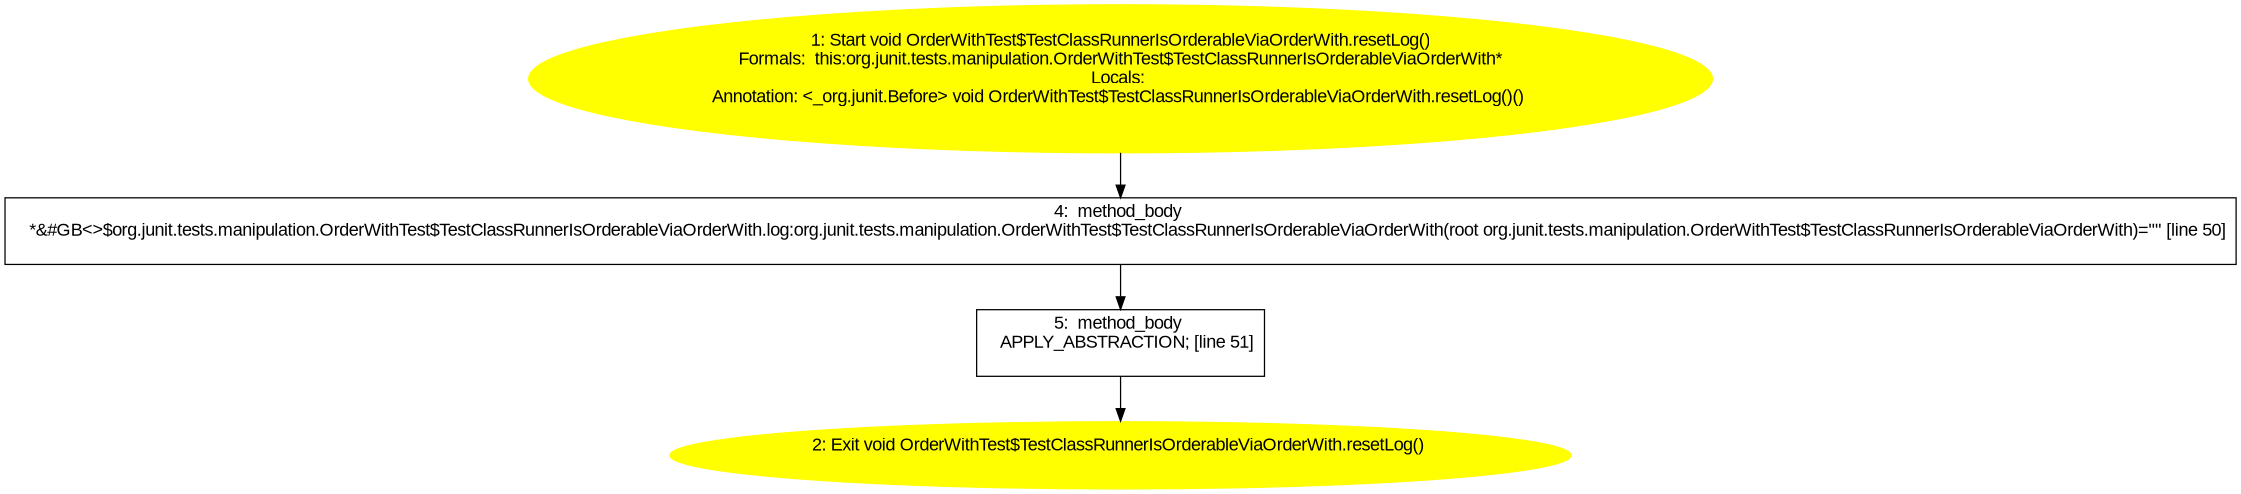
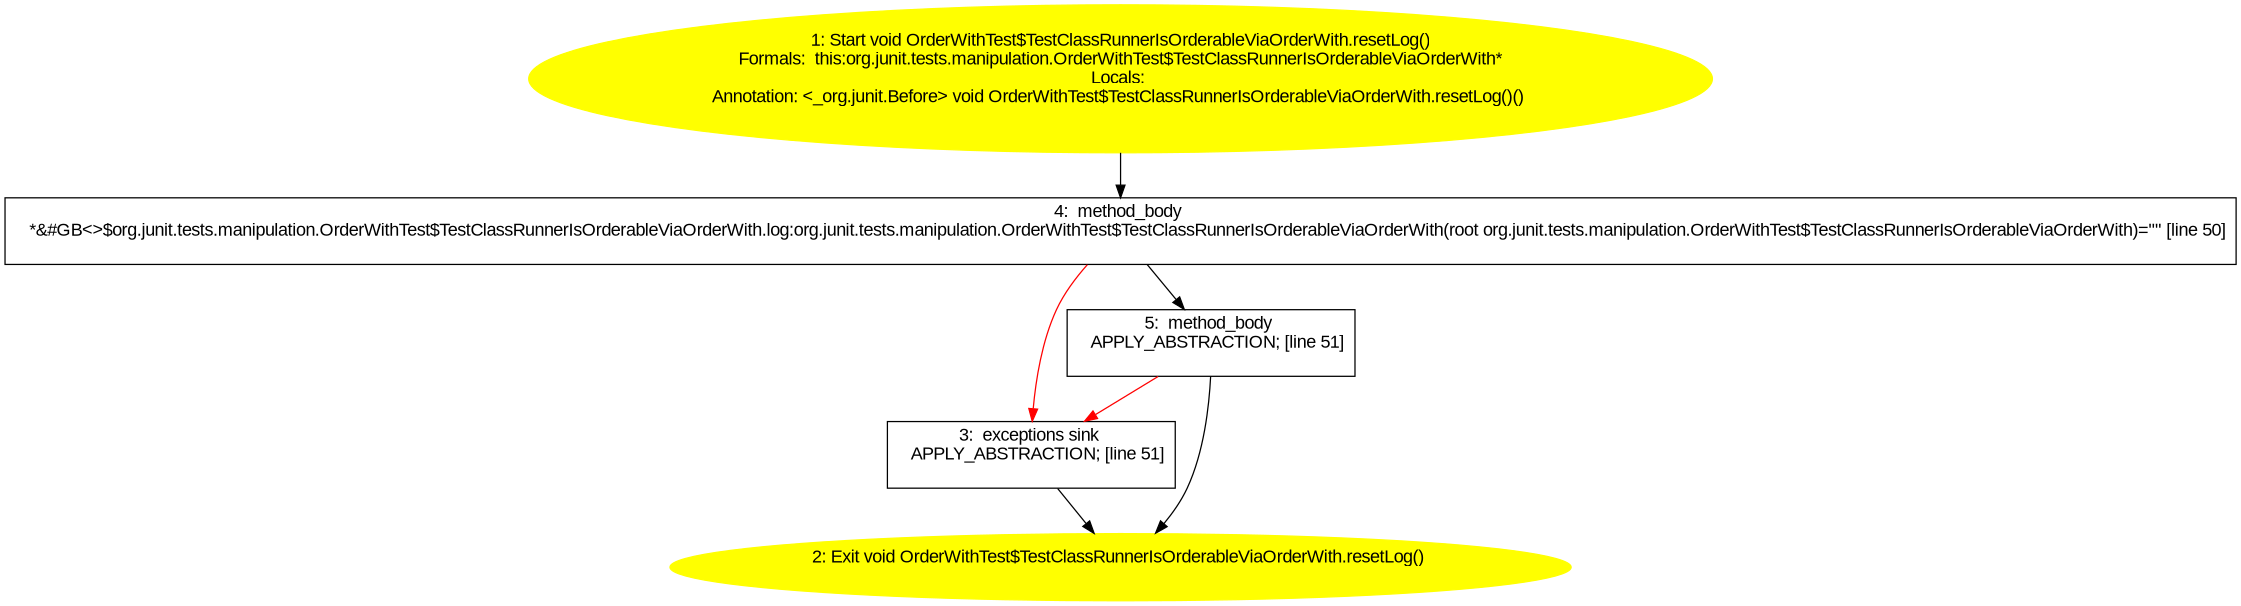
node "3:  exceptions sink APPLY_ABSTRACTION; [line 51]": added
